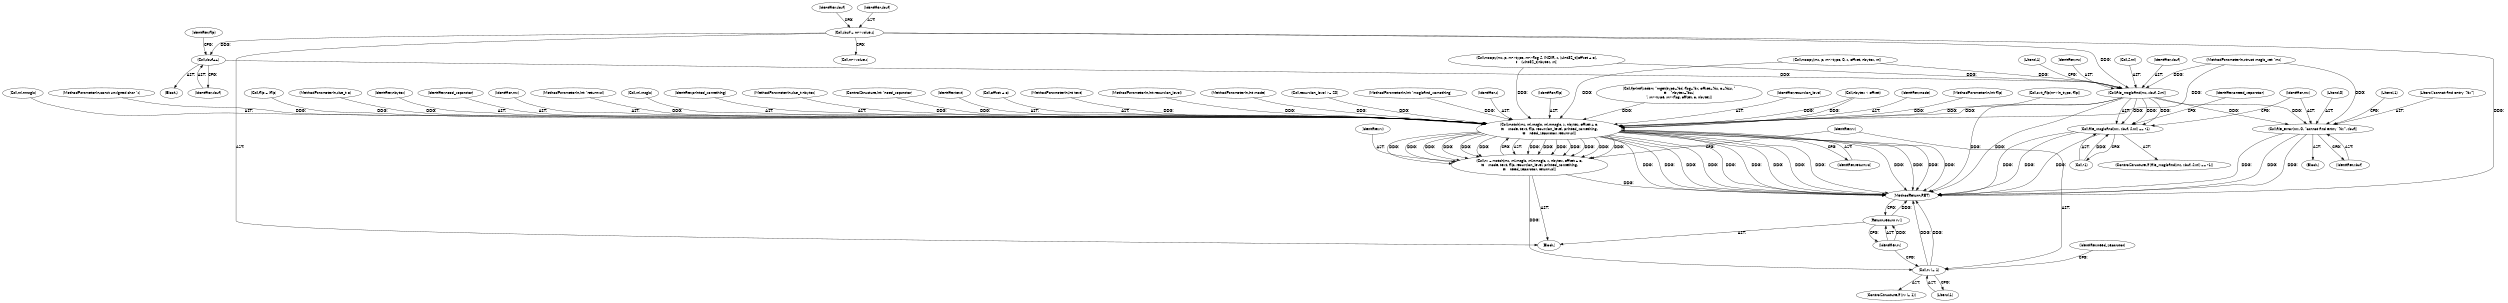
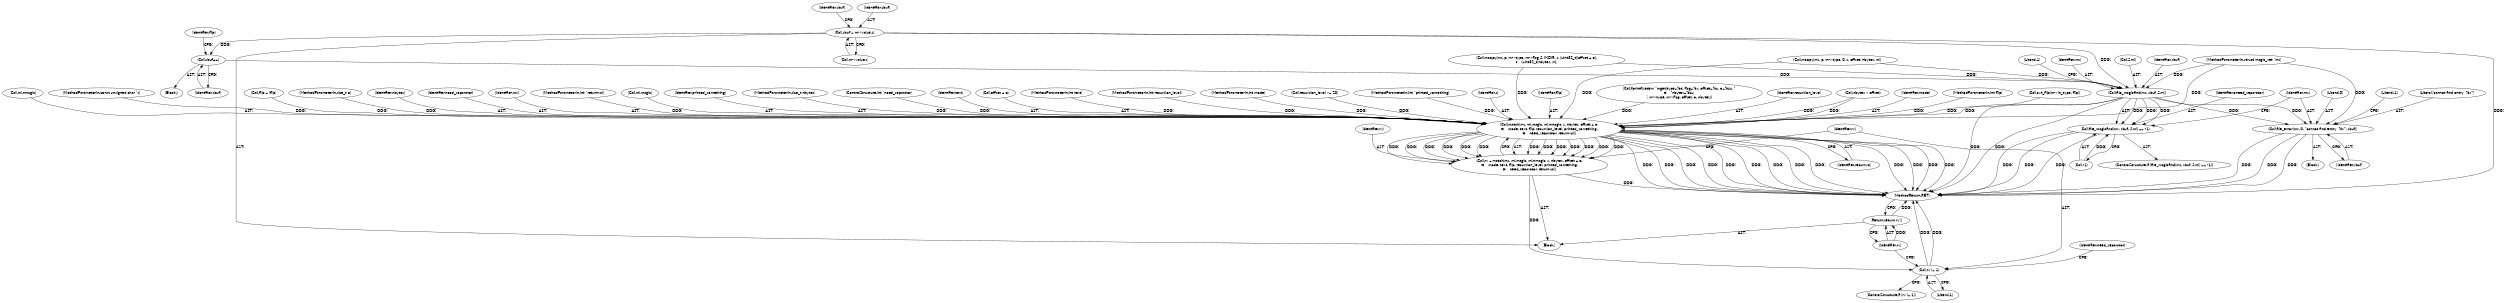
edge "(Call,m->value.s)" -> "(Call,sbuf = m->value.s)": added, label "AST:"
node "(MethodParameterIn,int *magicfind_something)": label "(MethodParameterIn,int *magicfind_something)" -> "(MethodParameterIn,int *printed_something)"
edge "(Identifier,oneed_separator)" -> "(Call,file_magicfind(ms, sbuf, &ml) == -1)": label "CFG: " -> "AST: "
edge "(Call,rv != 1)" -> "(ControlStructure,if (rv != 1))": label "AST: " -> "CFG: "
